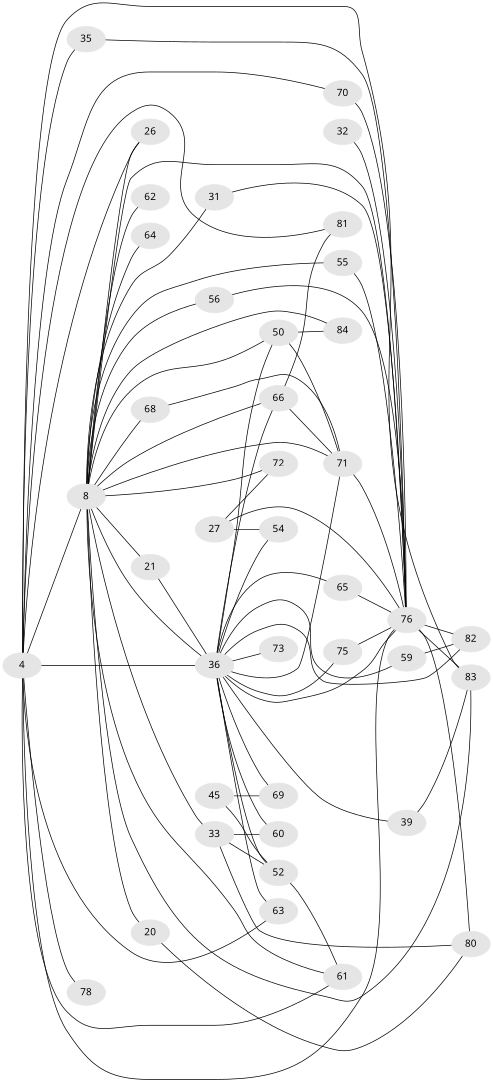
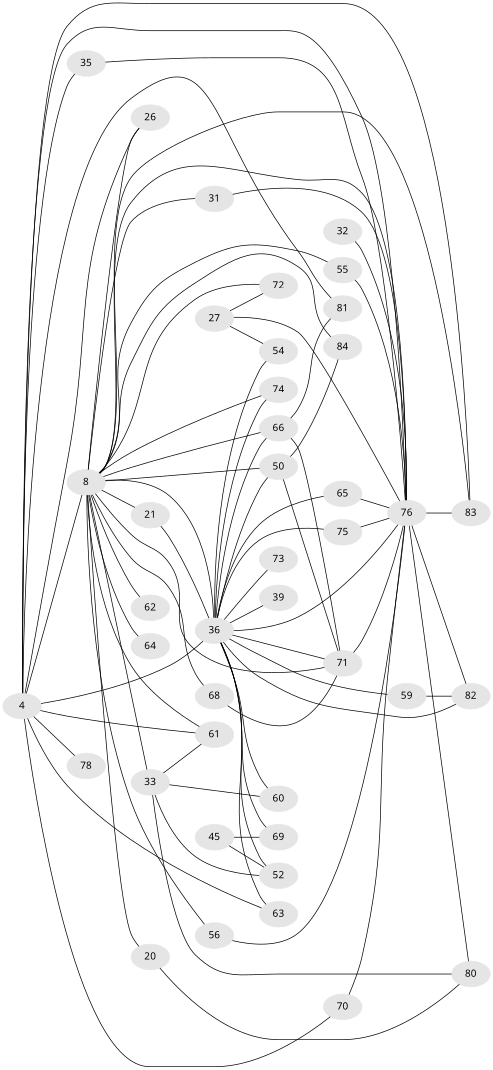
node "74": added
edge "83" -- "39": removed
edge "52" -- "61": now "33" -- "61"
